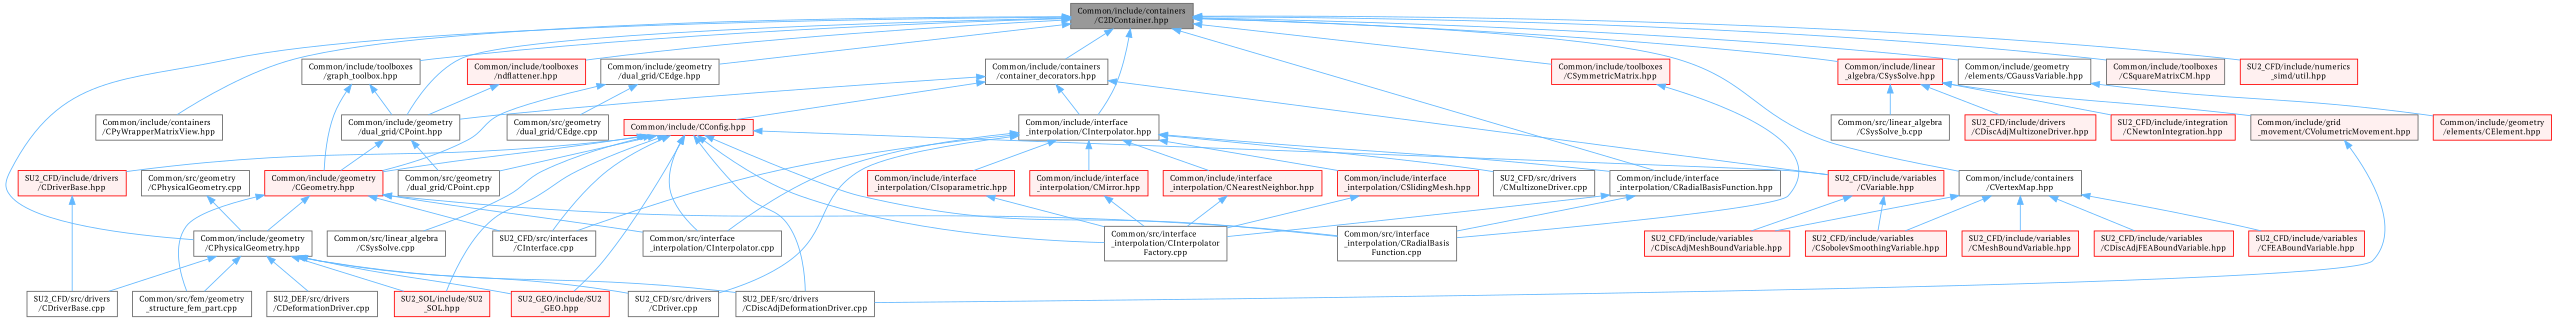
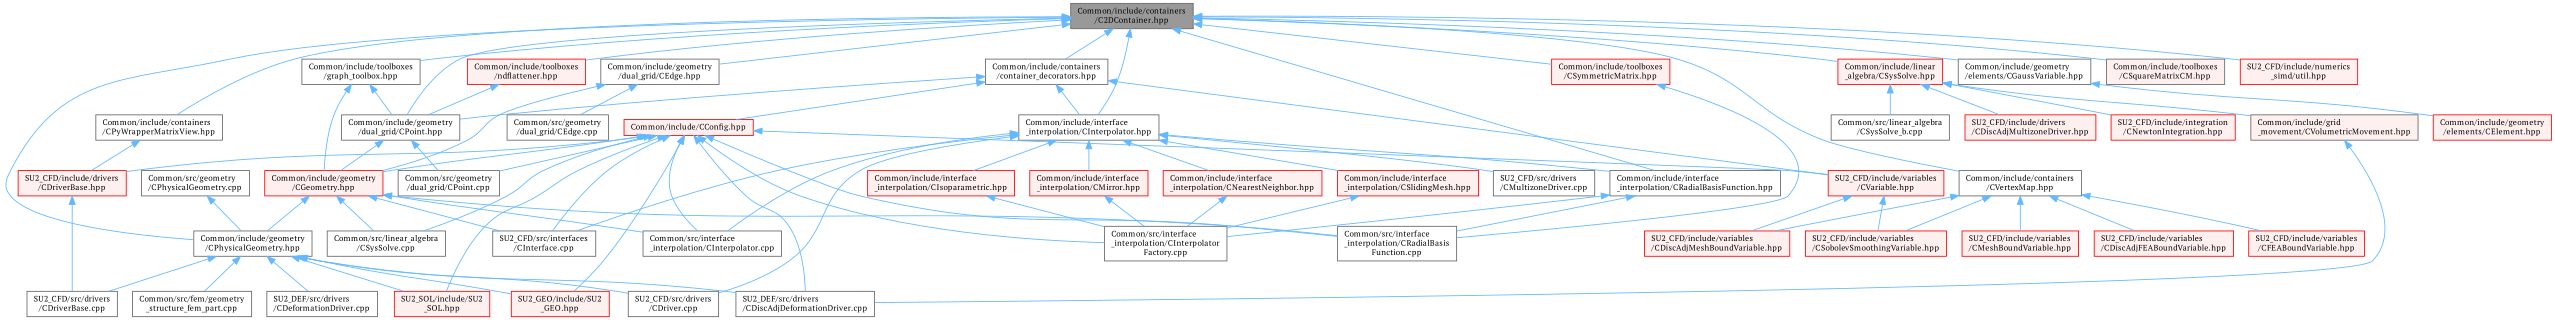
edge "SU2_CFD/include/drivers /CDriverBase.hpp" -> "Common/include/containers /CPyWrapperMatrixView.hpp": added
edge "Common/src/fem/geometry _structure_fem_part.cpp" -> "Common/include/geometry /CGeometry.hpp": now "Common/src/linear_algebra /CSysSolve.cpp" -> "Common/include/geometry /CGeometry.hpp"
